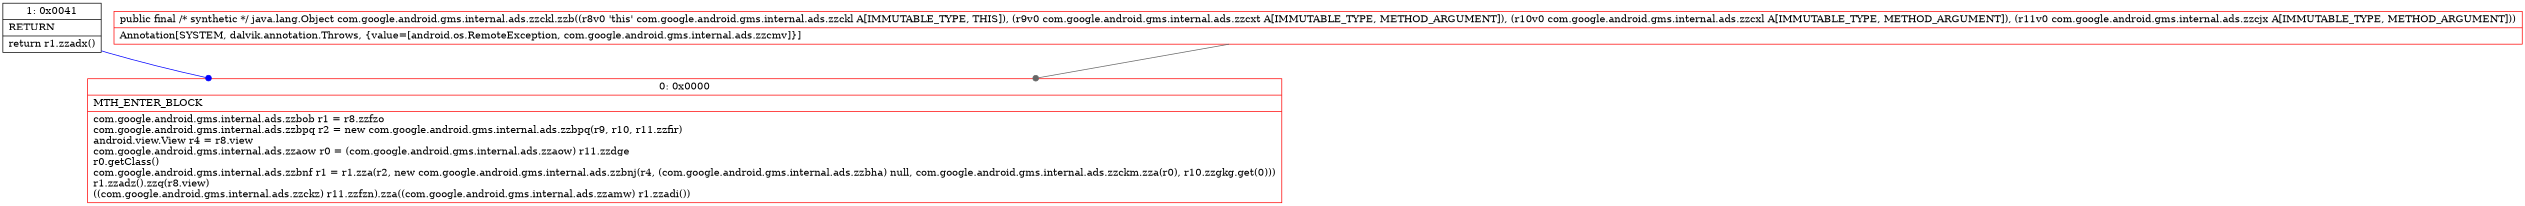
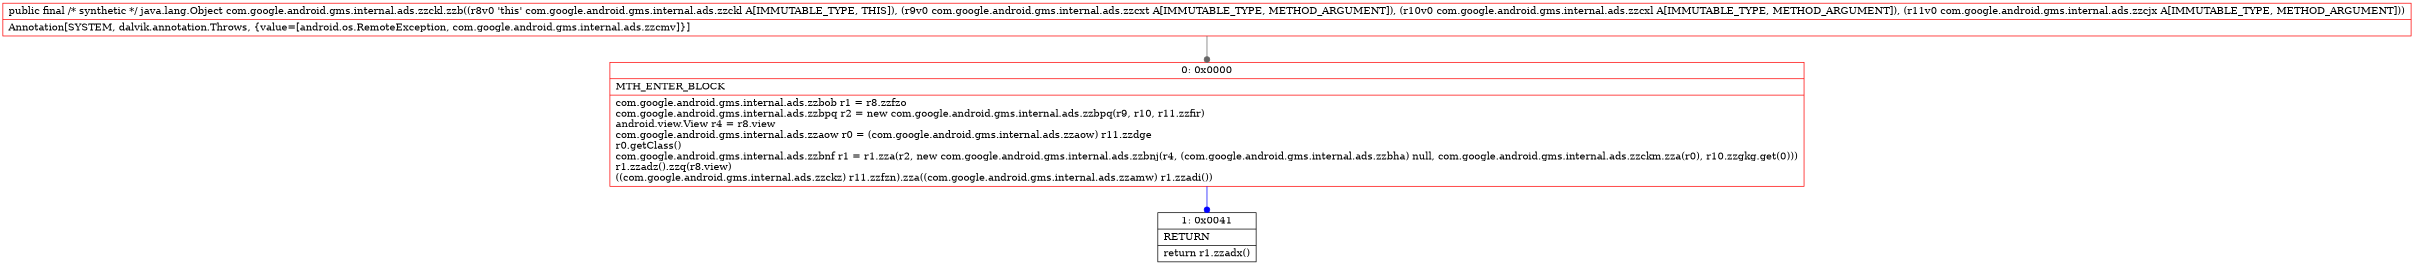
edge "1: 0x0041" -> "0: 0x0000": reversed
